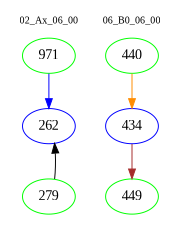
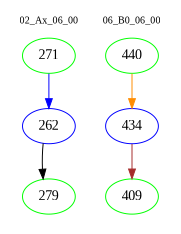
node "971": label "971" -> "271"
edge "279" -> "262": reversed
node "449": label "449" -> "409"
